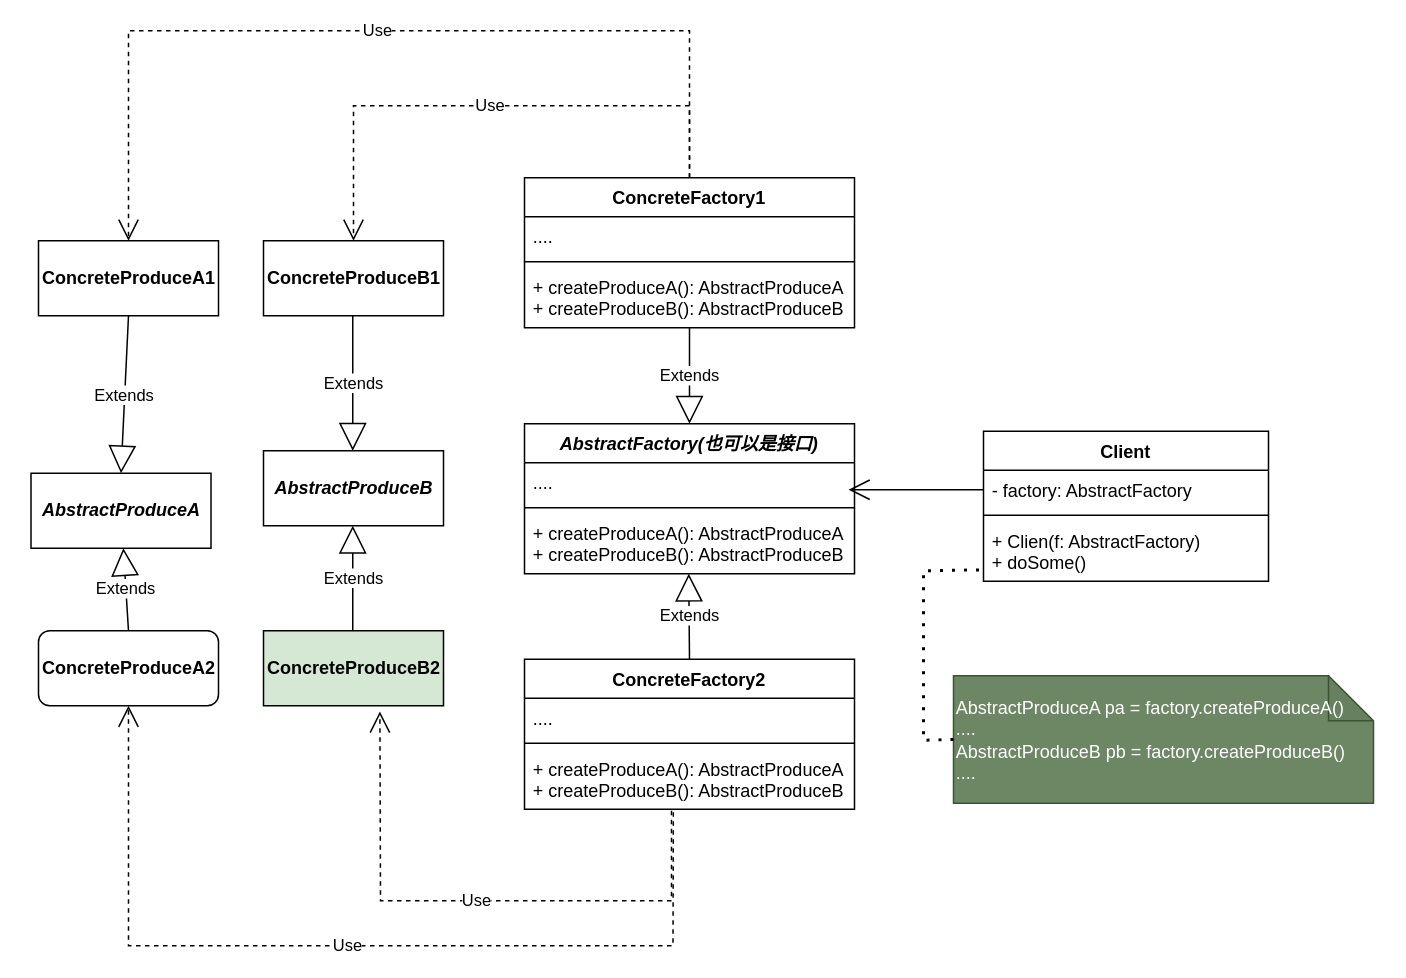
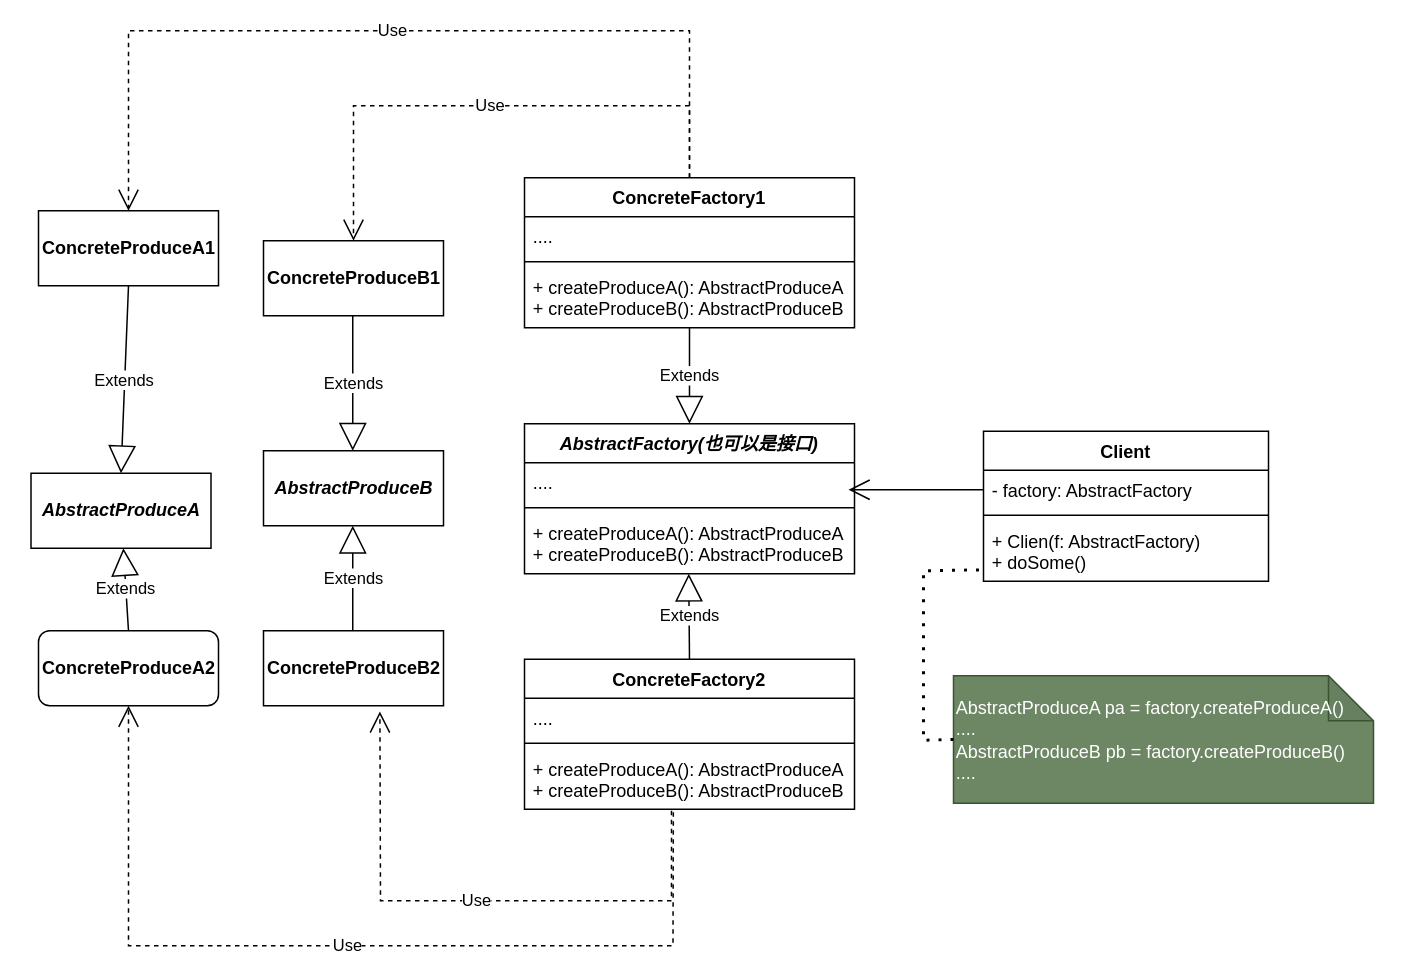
node "ConcreteProduceA1": moved (128, 278) -> (128, 248)
node "ConcreteProduceB2": fillcolor #d5e8d4 -> #ffffff
